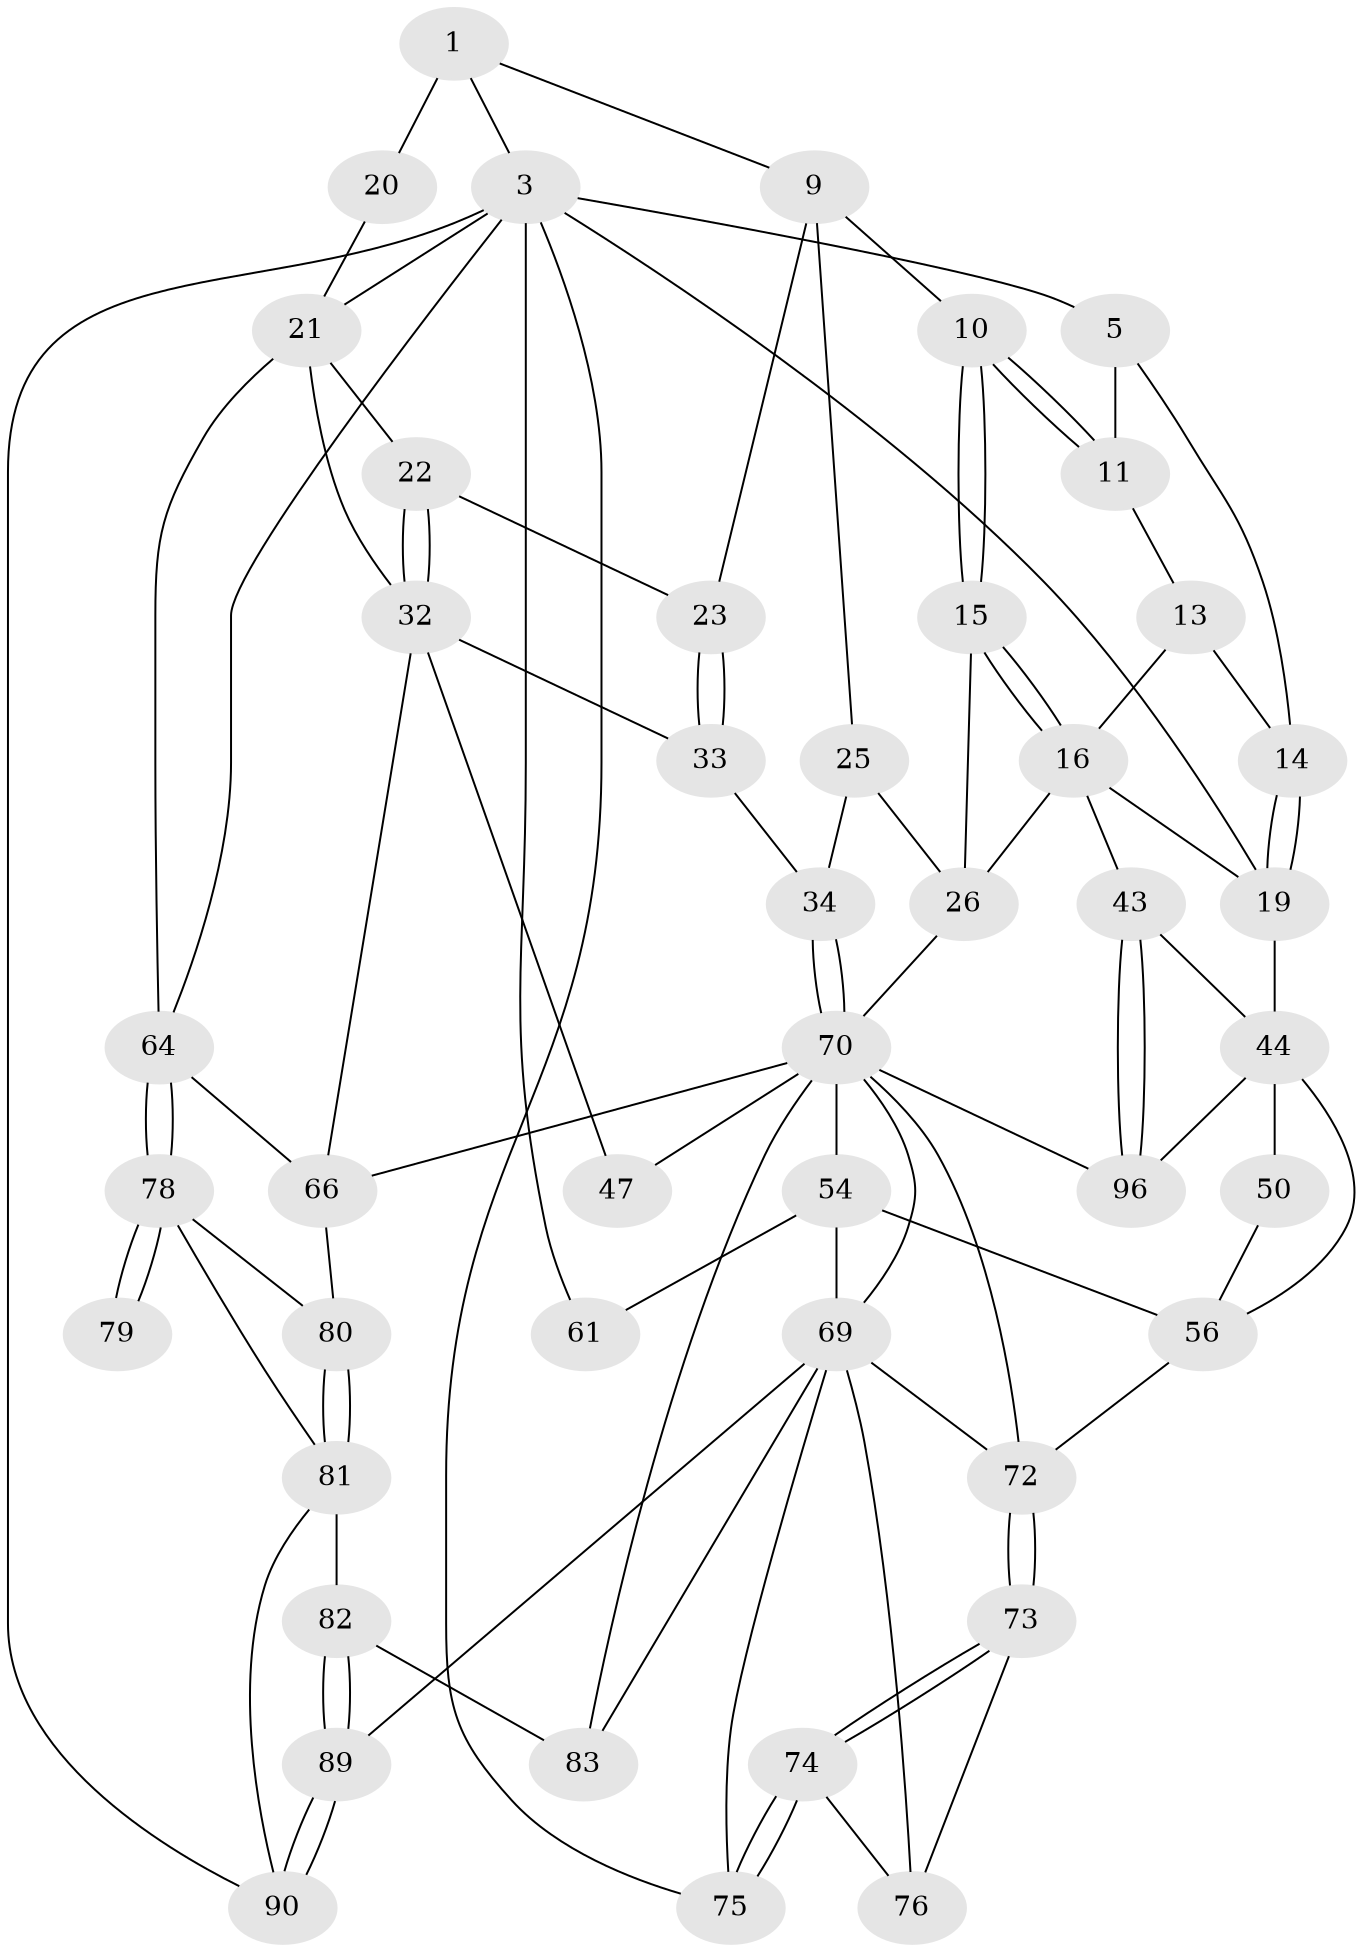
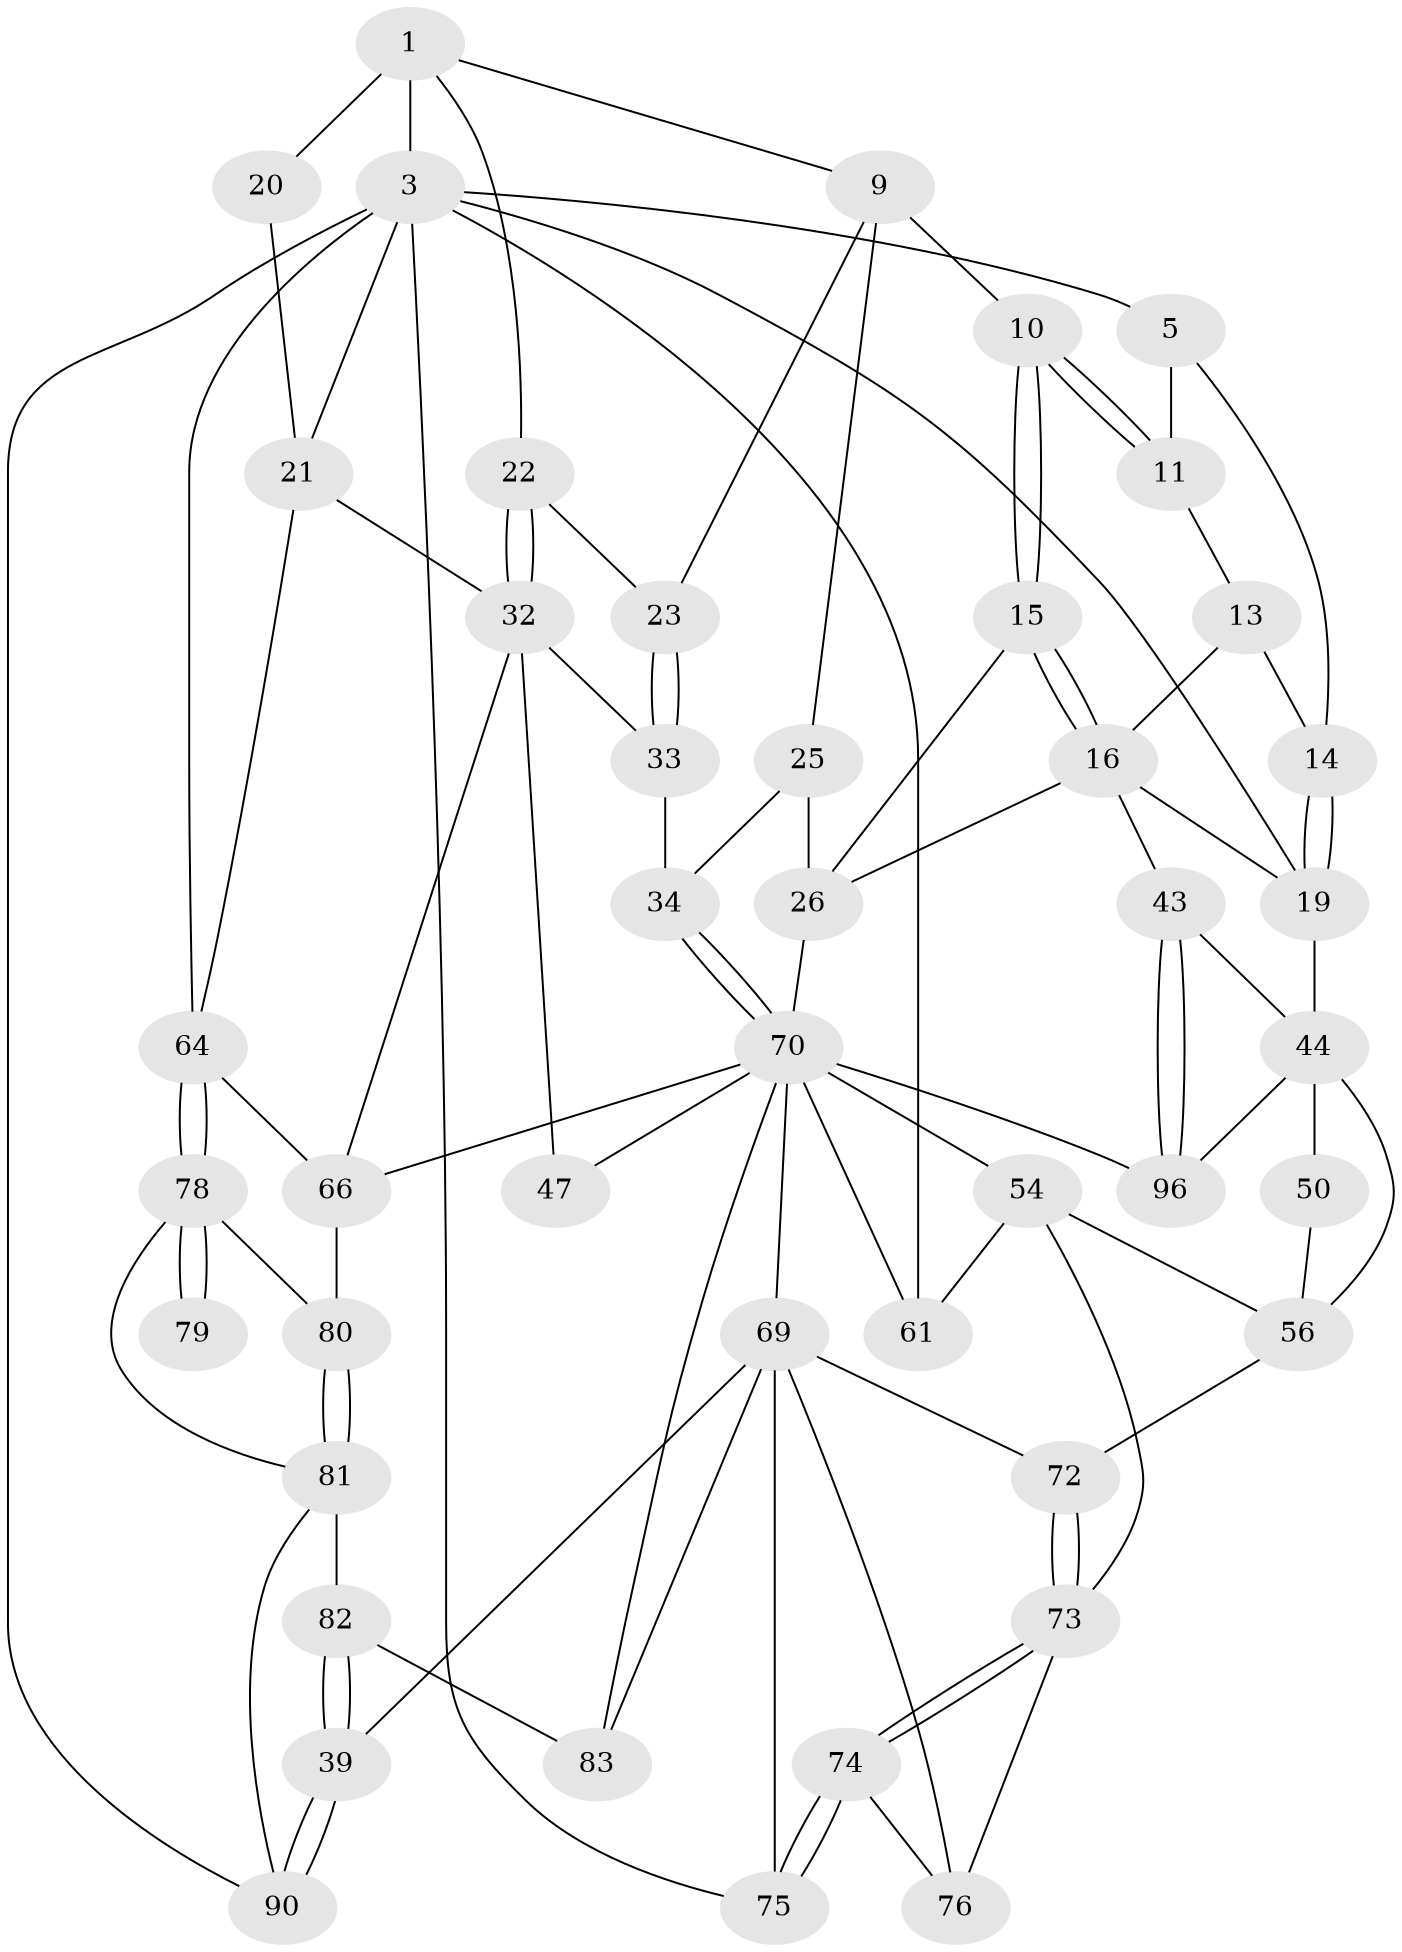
edge "21" -- "22": now "1" -- "22"
edge "70" -- "72": now "70" -- "61"
edge "54" -- "69": now "54" -- "73"
node "89": label "89" -> "39"
